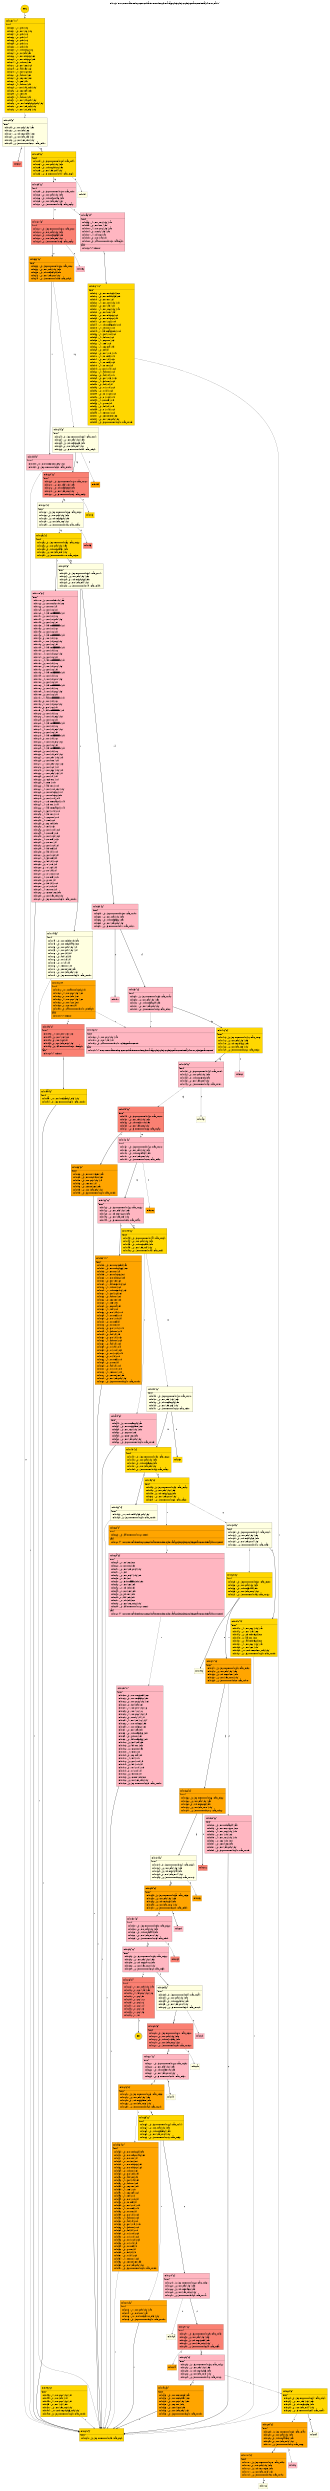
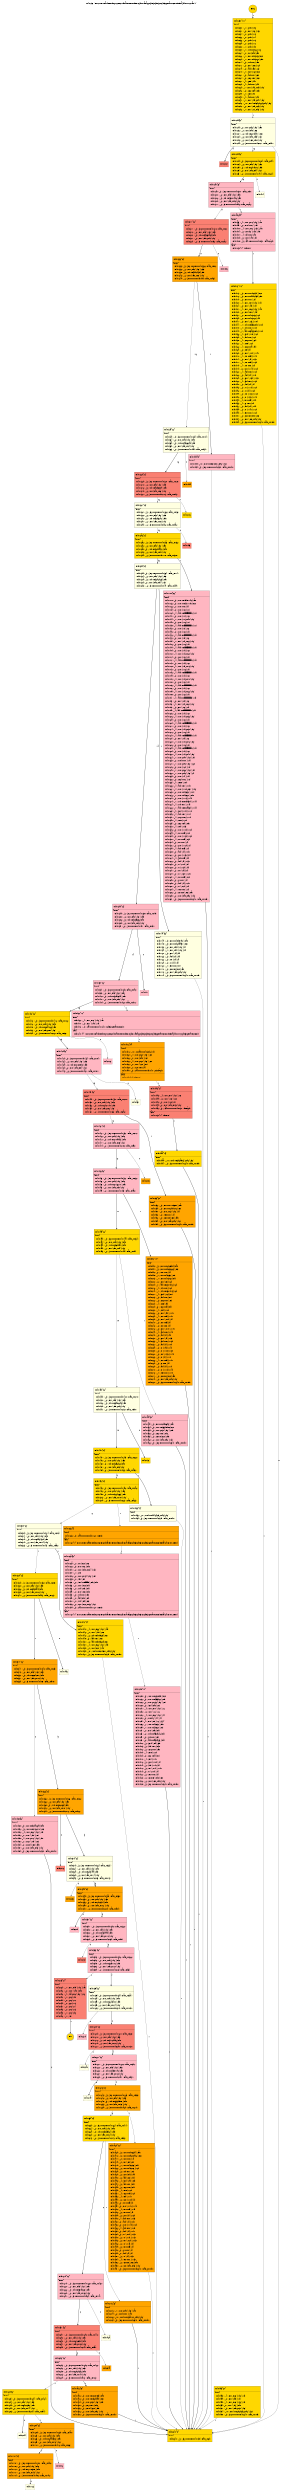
edge "0x401d78 [29]" -> "0x401d6c [12]": reversed
